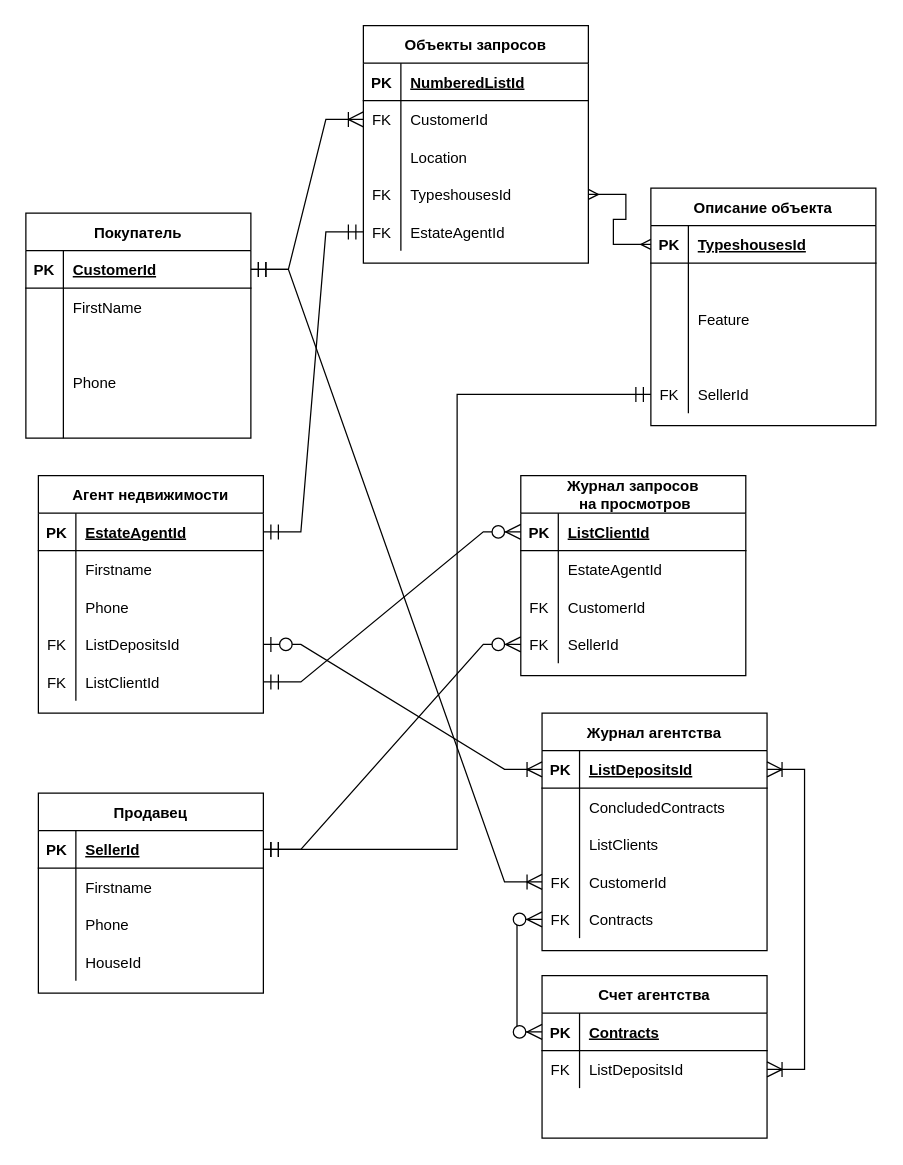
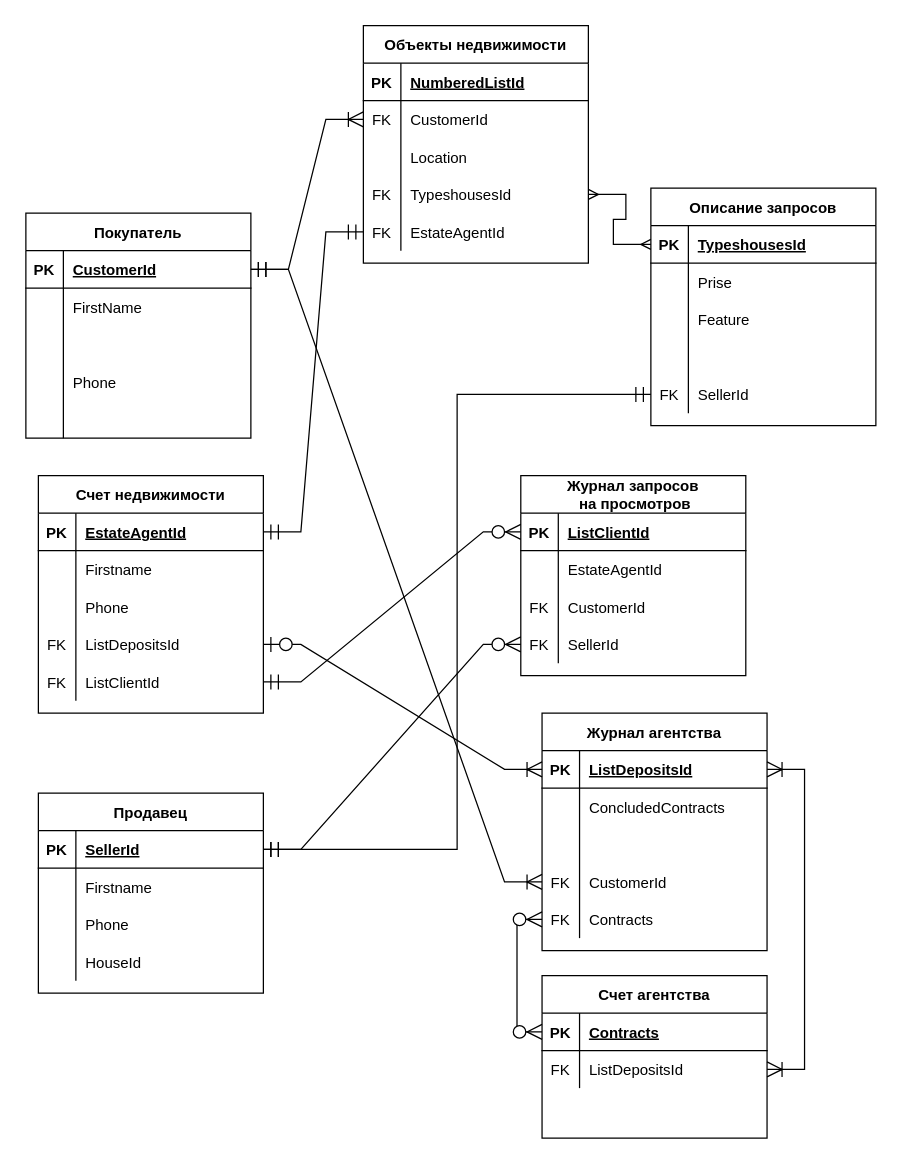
node "Объекты запросов": label "Объекты запросов" -> "Объекты недвижимости"
node "Описание объекта": label "Описание объекта" -> "Описание запросов"
node "Prise": added
node "Агент недвижимости": label "Агент недвижимости" -> "Счет недвижимости"
node "ListСlients": removed
